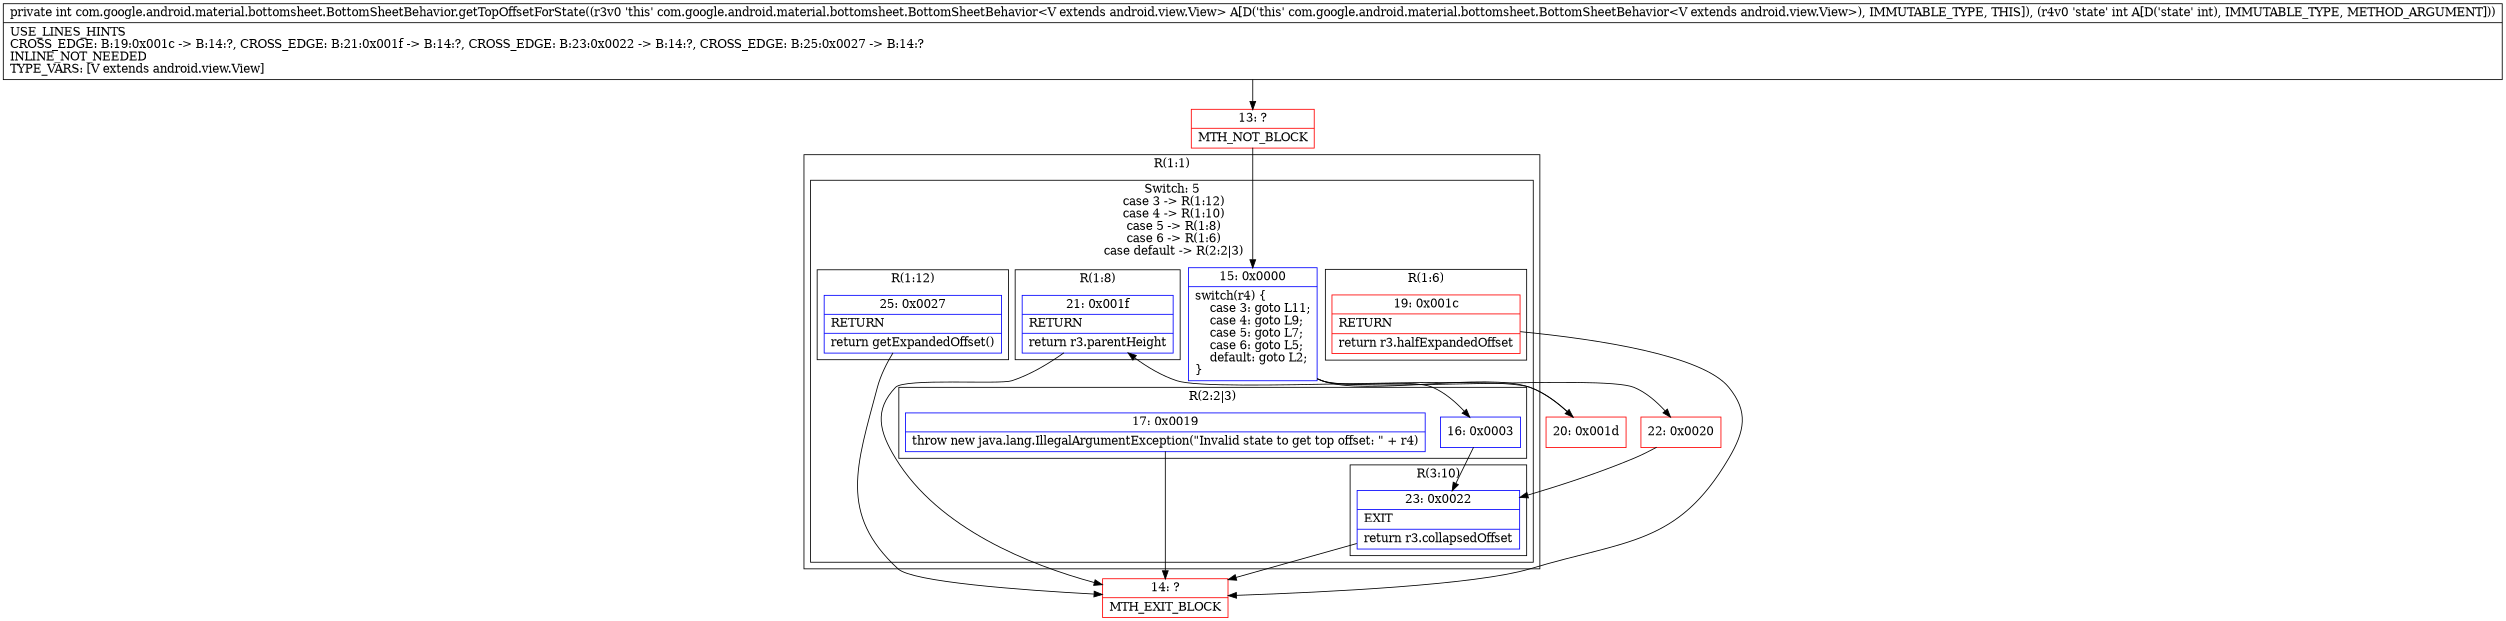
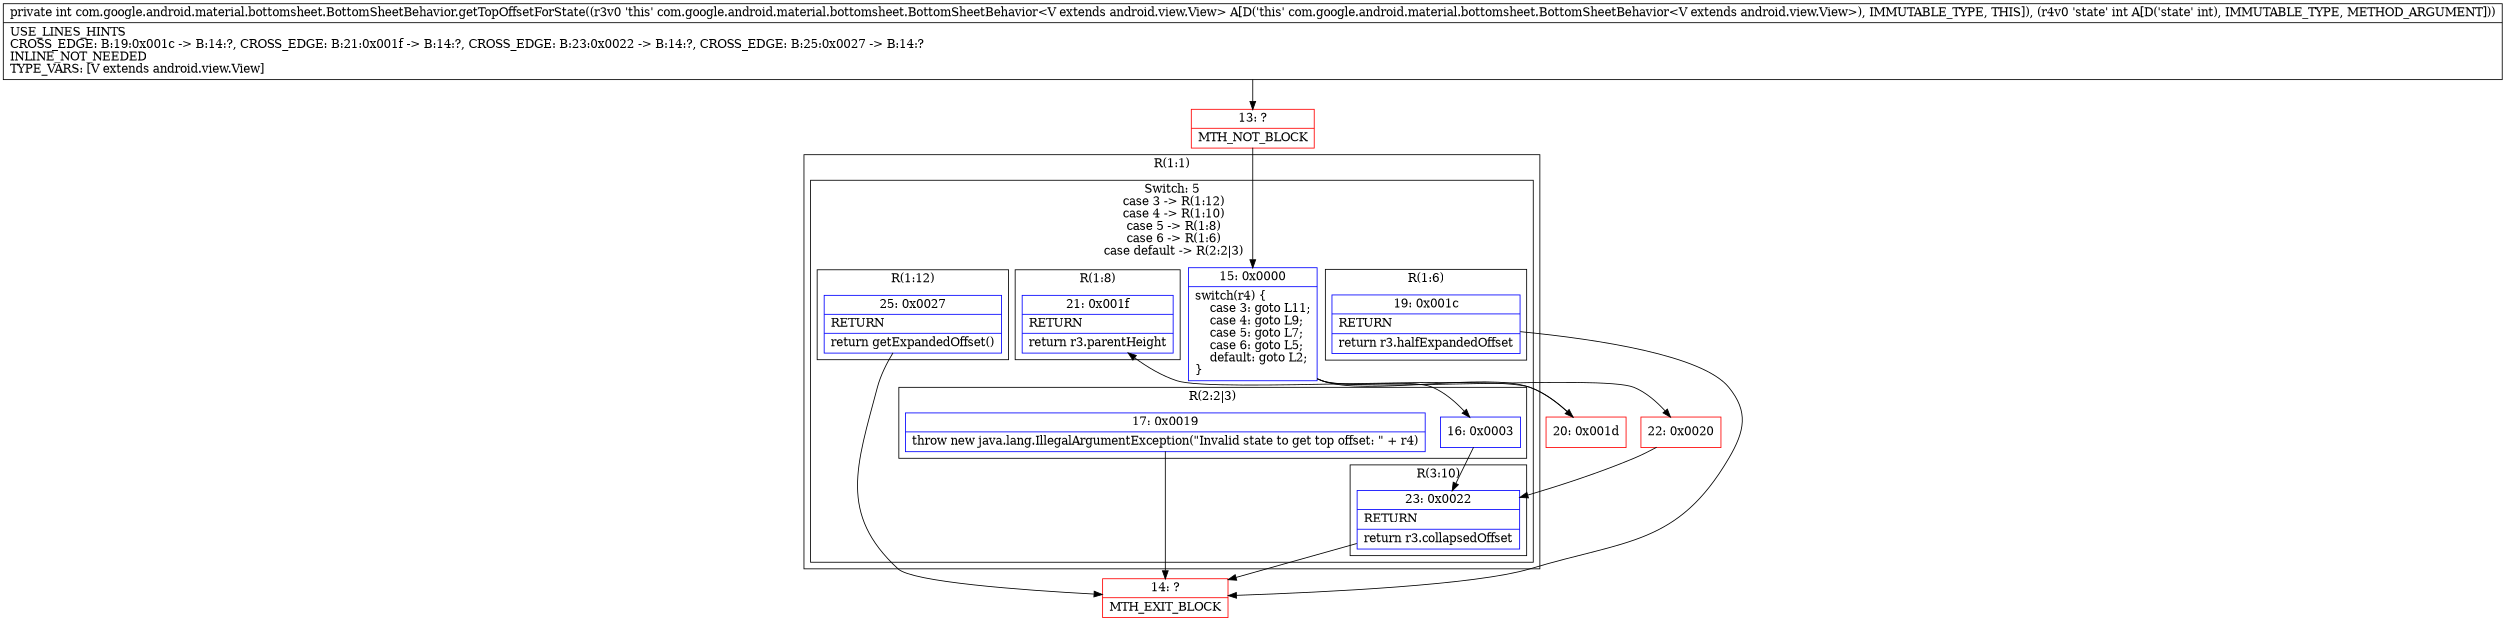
node "19: 0x001c": color red -> blue
edge "21: 0x001f" -> "14: ?": removed
node "23: 0x0022": text "EXIT" -> "RETURN"
